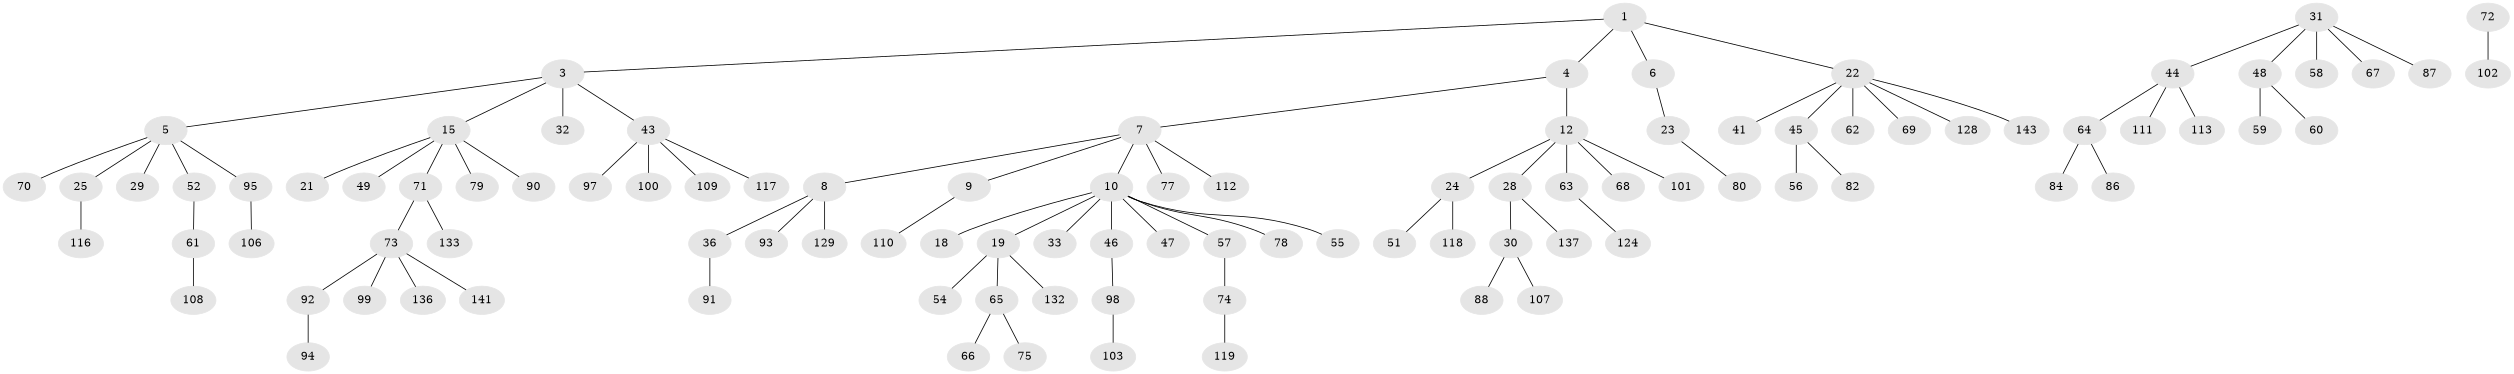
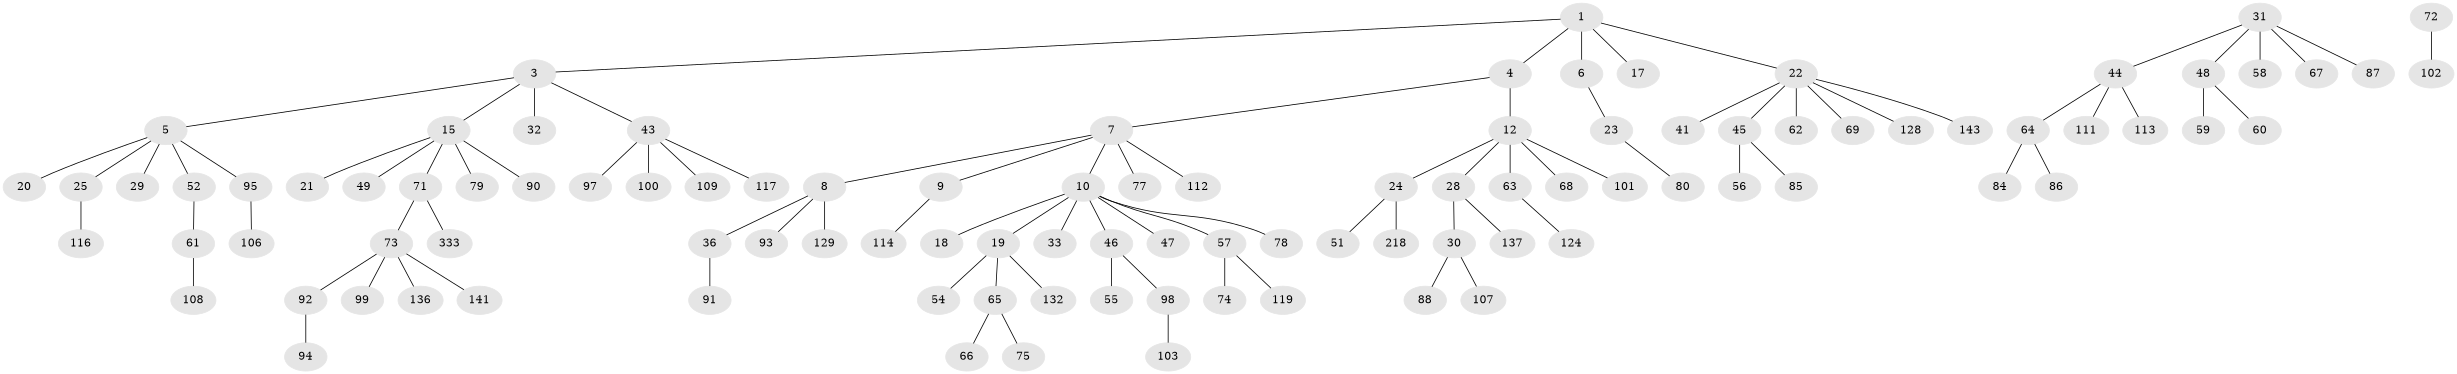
node "17": added
node "70": label "70" -> "20"
node "82": label "82" -> "85"
edge "10" -- "55": now "46" -- "55"
node "133": label "133" -> "333"
node "110": label "110" -> "114"
node "118": label "118" -> "218"
edge "74" -- "119": now "57" -- "119"
